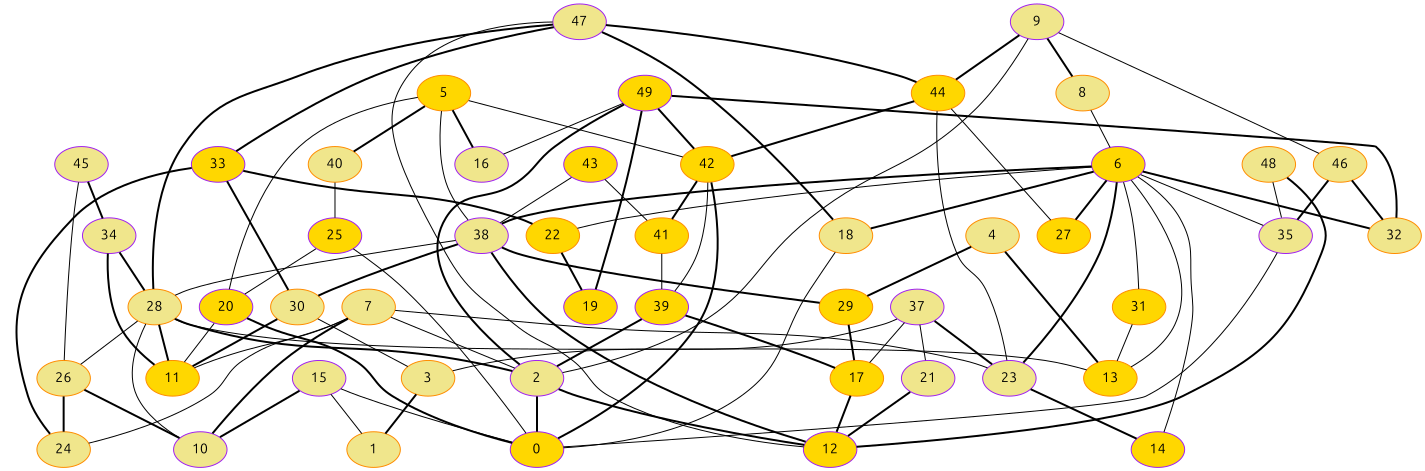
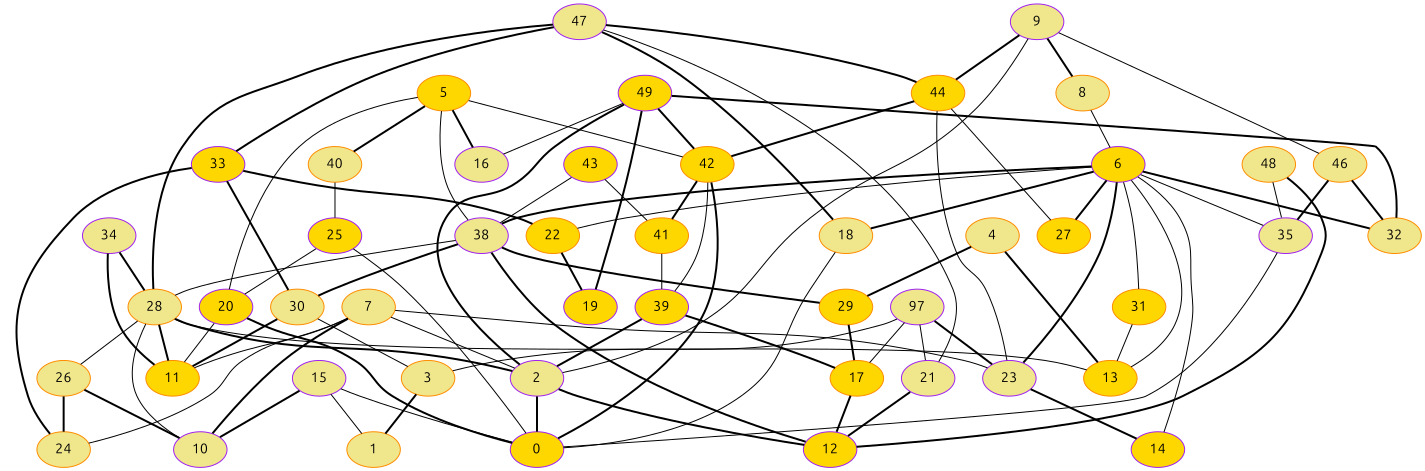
node "45": removed
edge "47" -- "12": now "47" -- "21"
node "37": label "37" -> "97"
